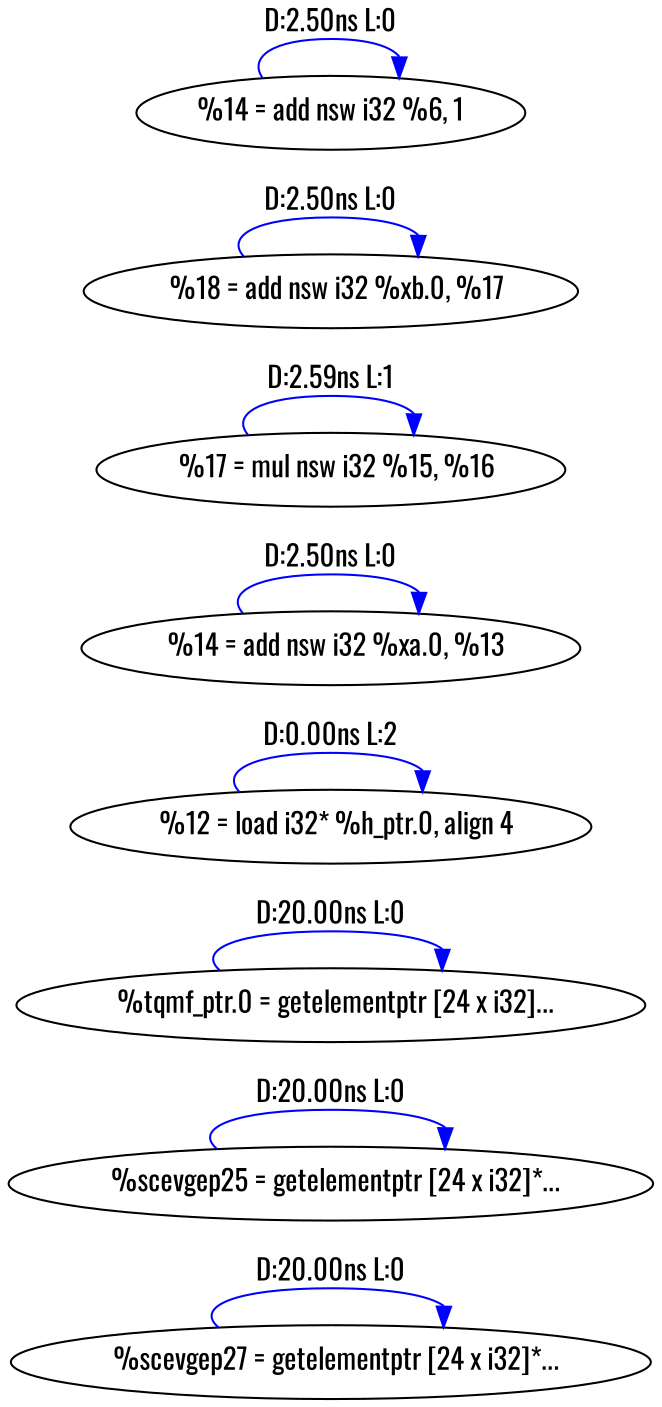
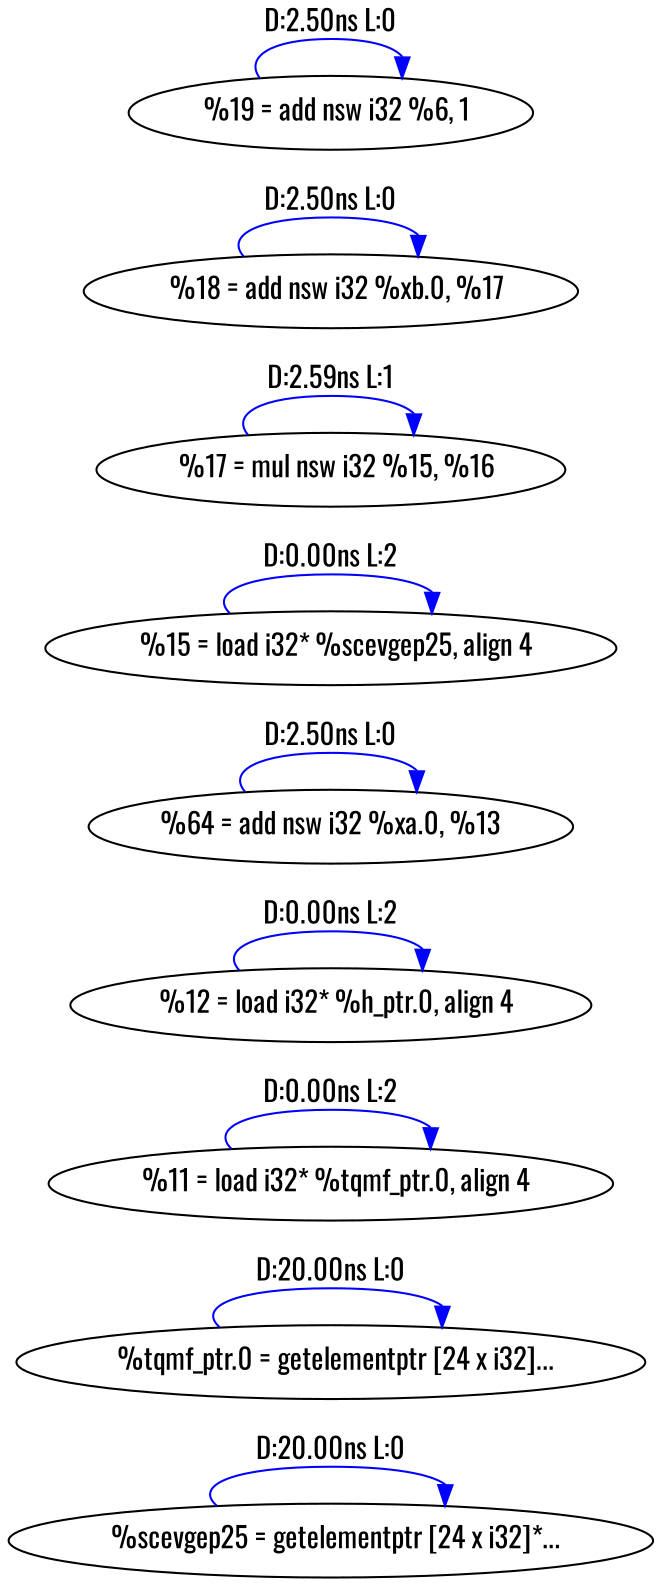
node "%14 = add nsw i32 %6, 1": label "%14 = add nsw i32 %6, 1" -> "%19 = add nsw i32 %6, 1"
node "%14 = add nsw i32 %xa.0, %13": label "%14 = add nsw i32 %xa.0, %13" -> "%64 = add nsw i32 %xa.0, %13"
node "%15 = load i32* %scevgep25, align 4": added
node "%11 = load i32* %tqmf_ptr.0, align 4": added
node "%scevgep27 = getelementptr [24 x i32]*...": removed
